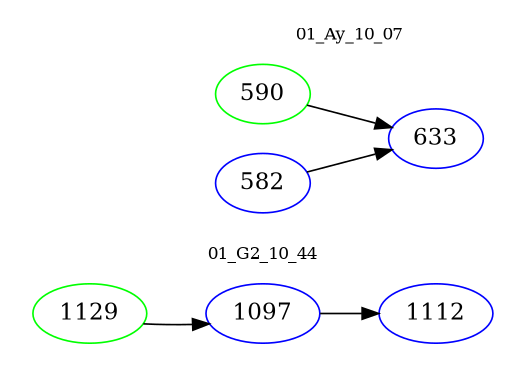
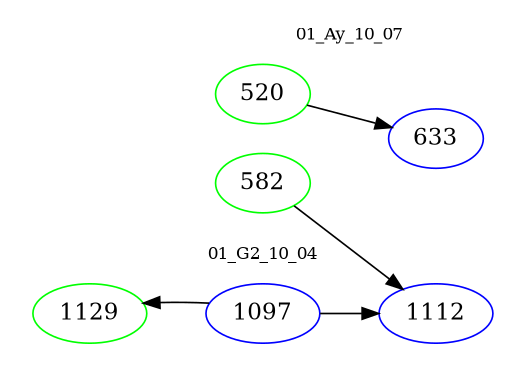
node "590": label "590" -> "520"
edge "582" -> "633": now "582" -> "1112"
node "582": color blue -> green
cluster "01_G2_10_44": label "01_G2_10_44" -> "01_G2_10_04"
edge "1129" -> "1097": reversed
